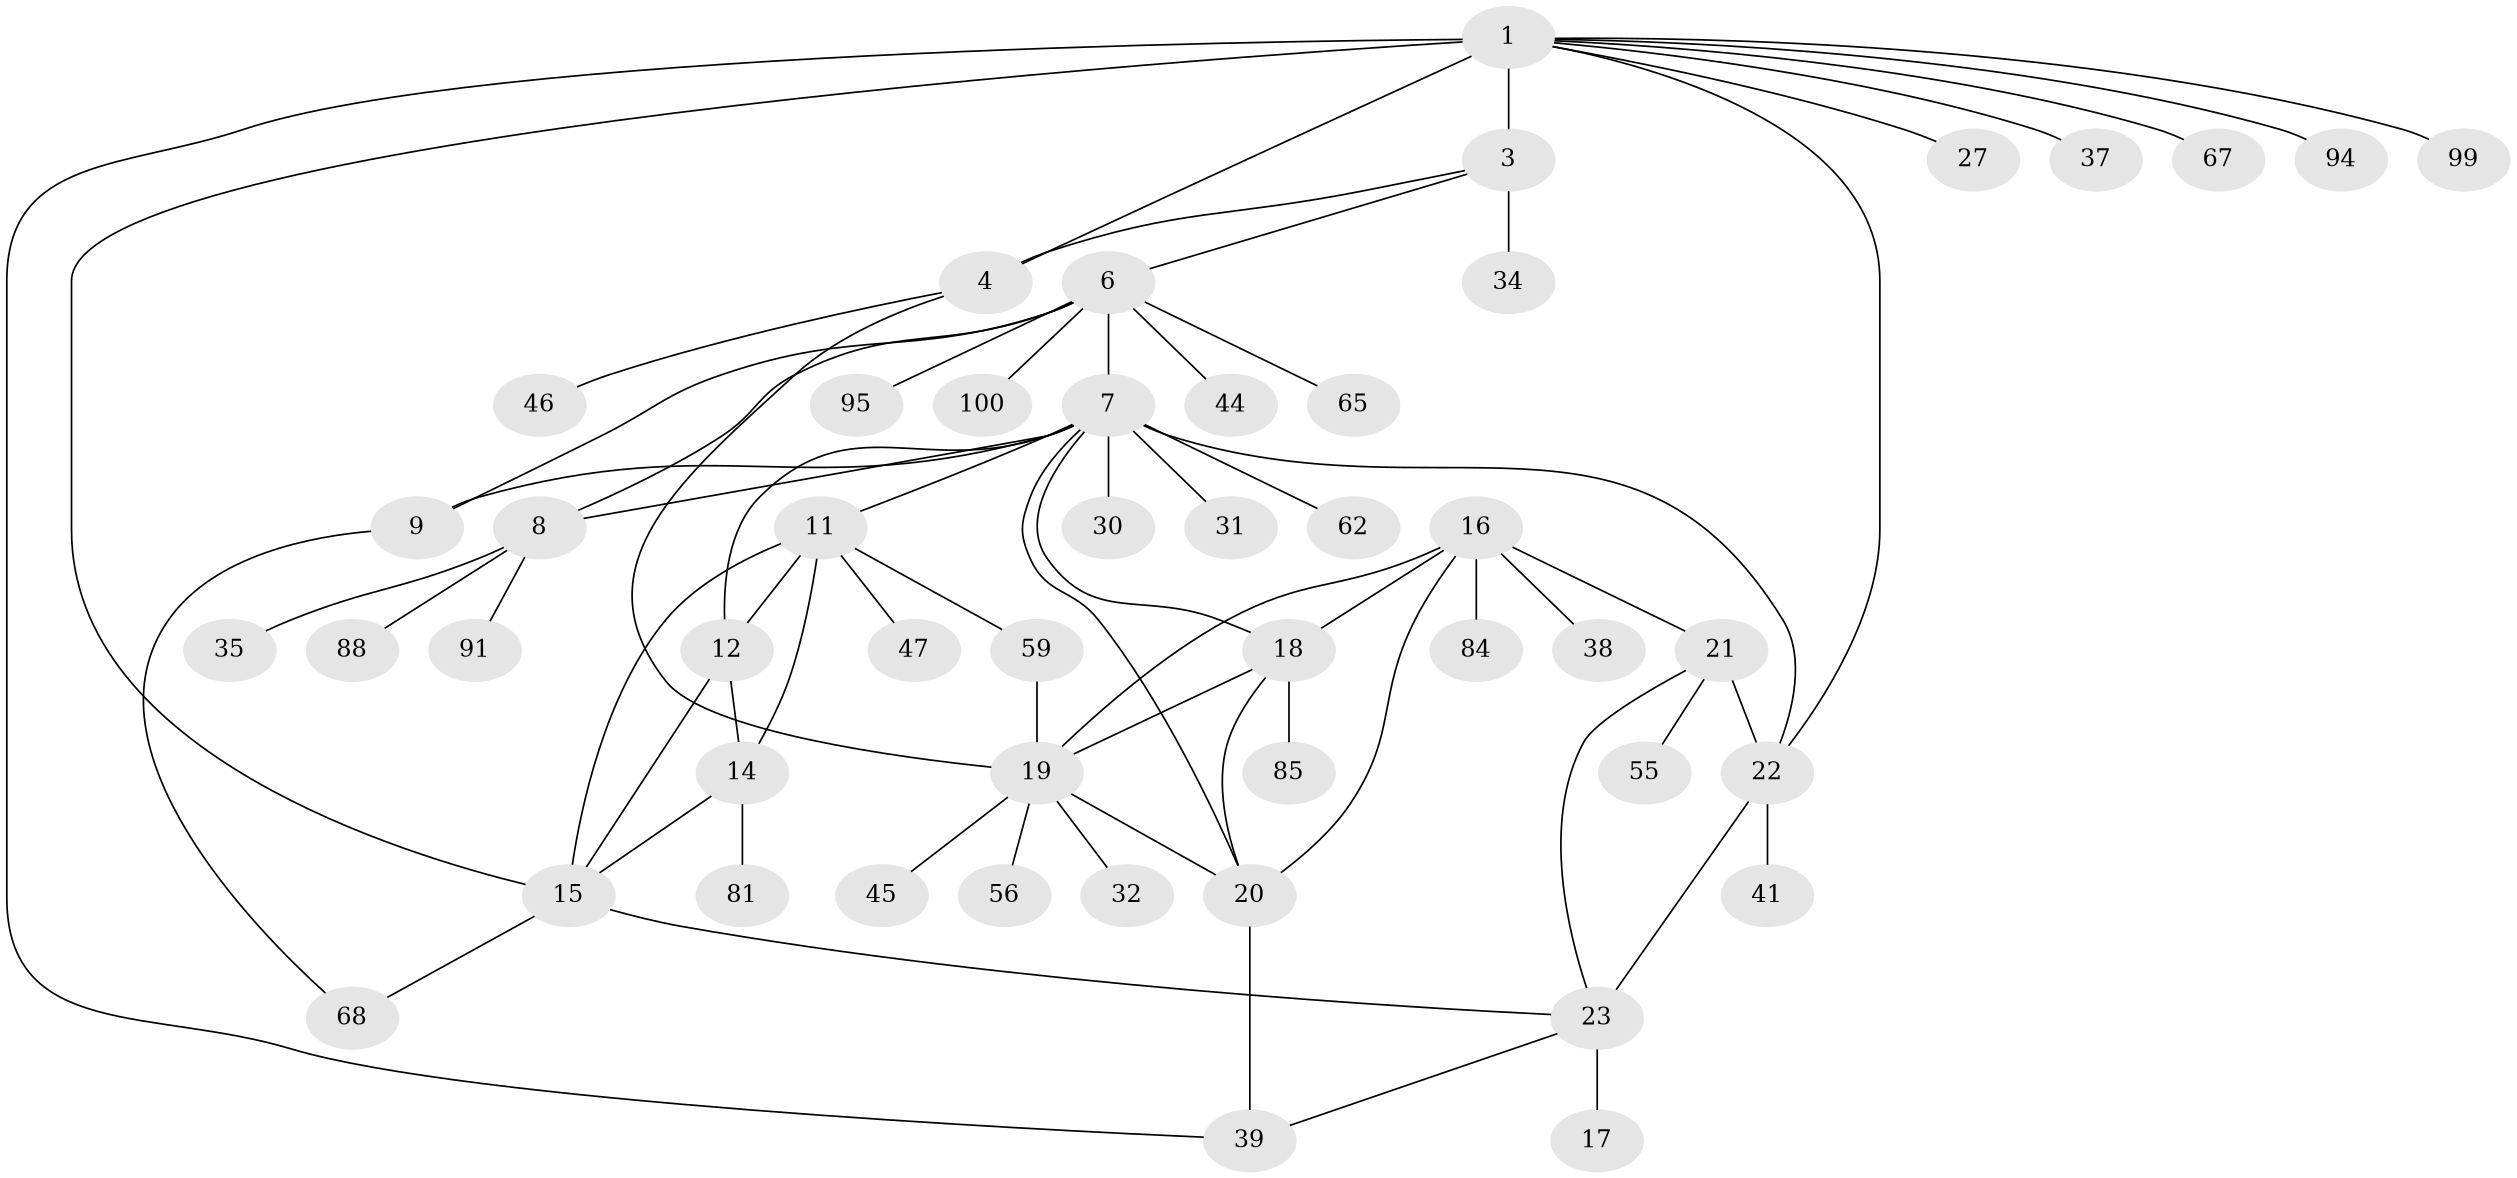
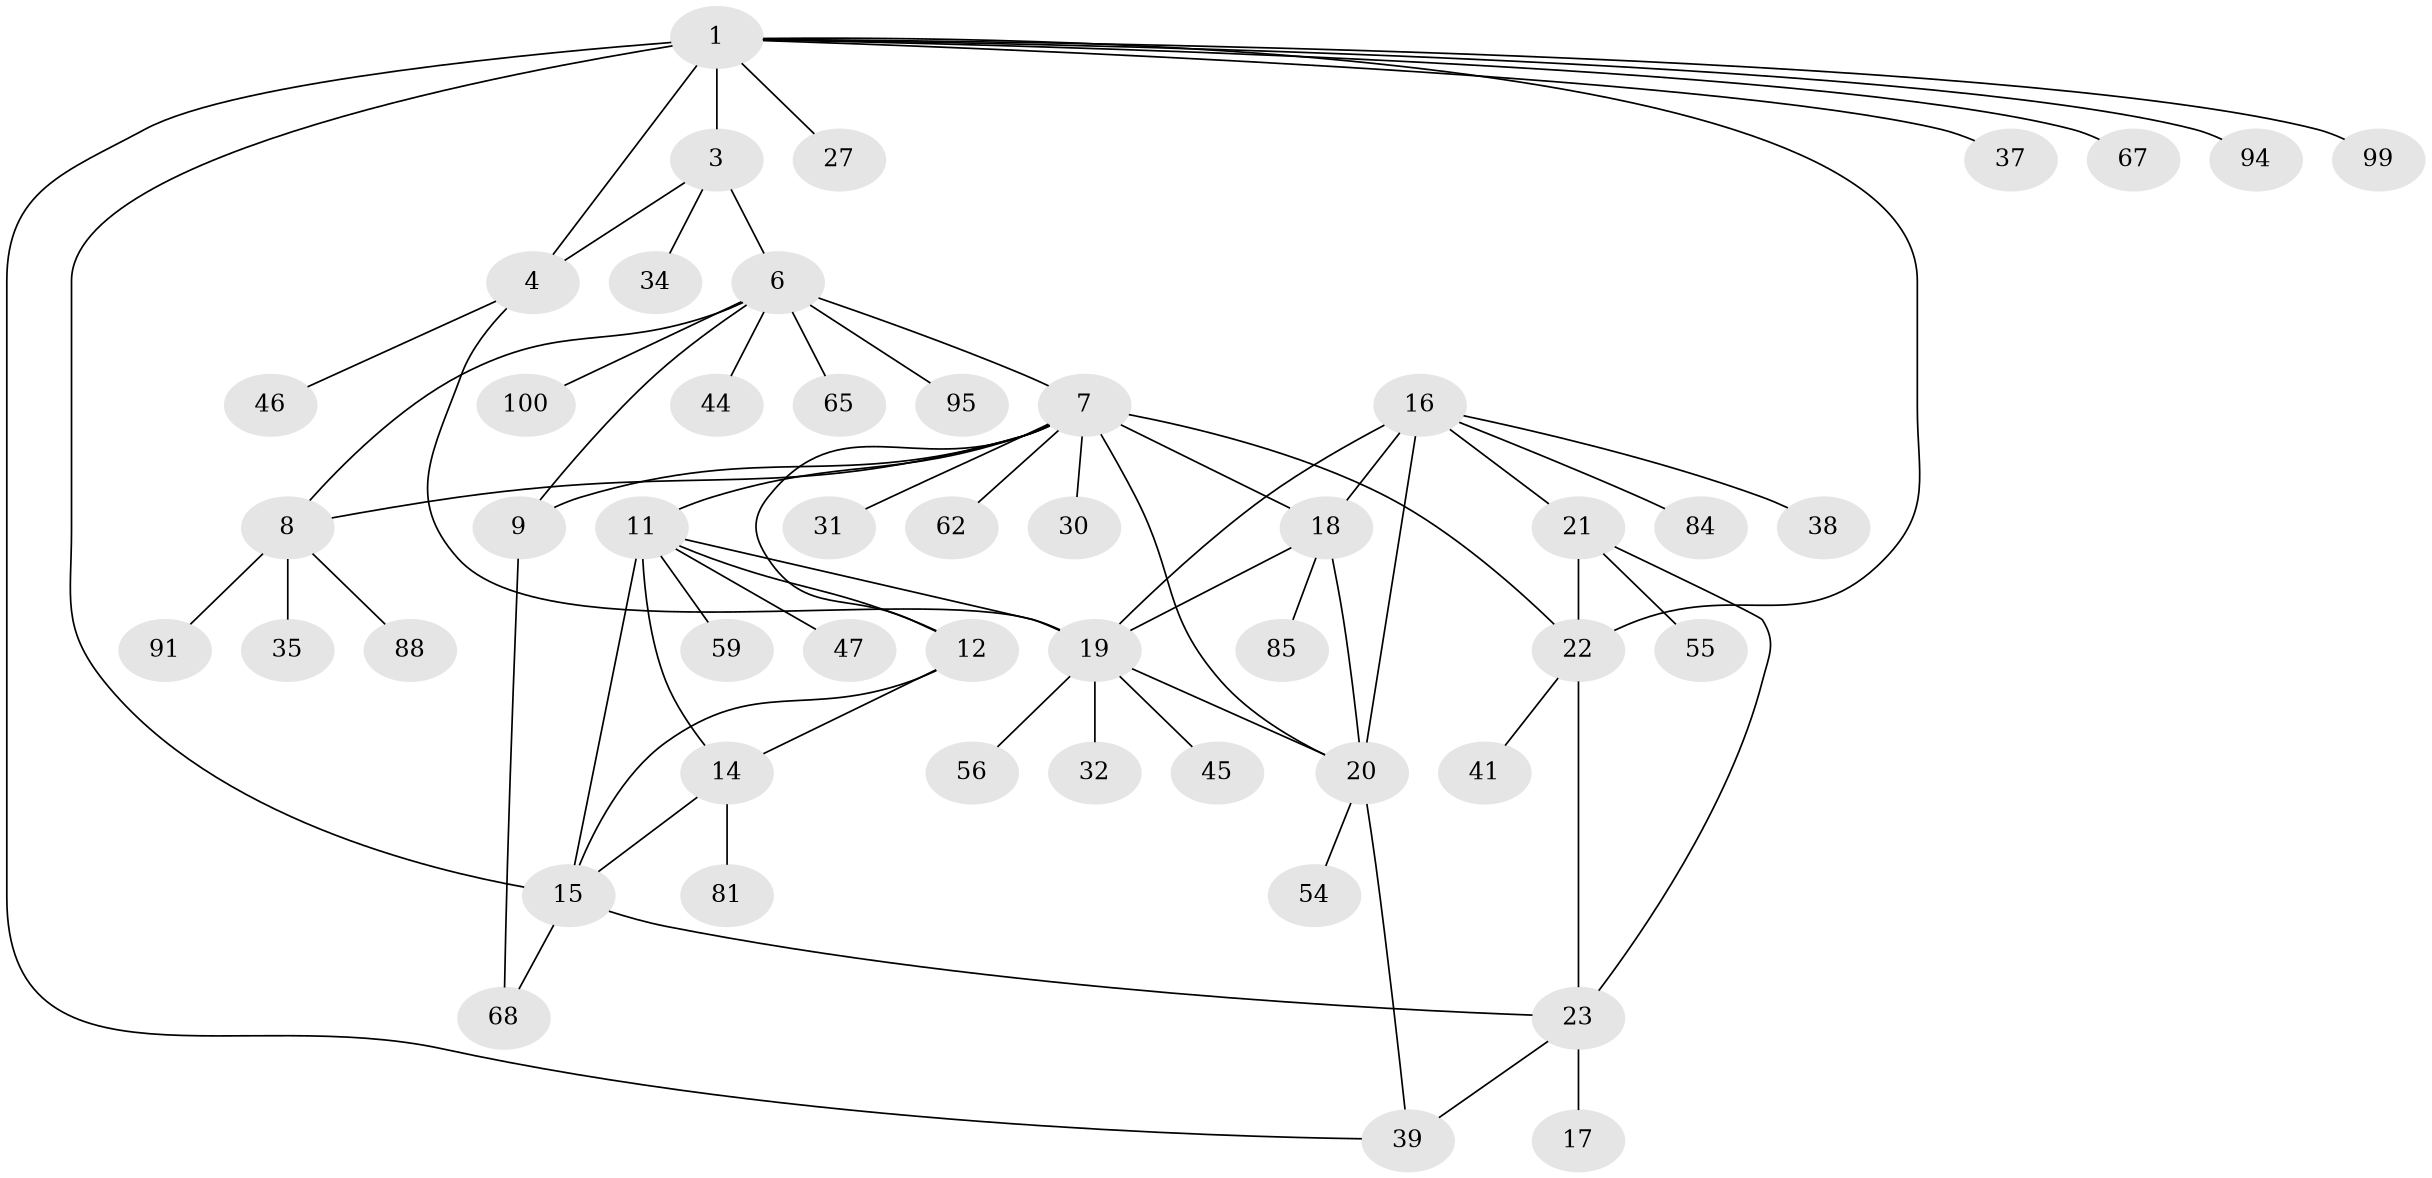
edge "59" -- "19": now "11" -- "19"
node "54": added
